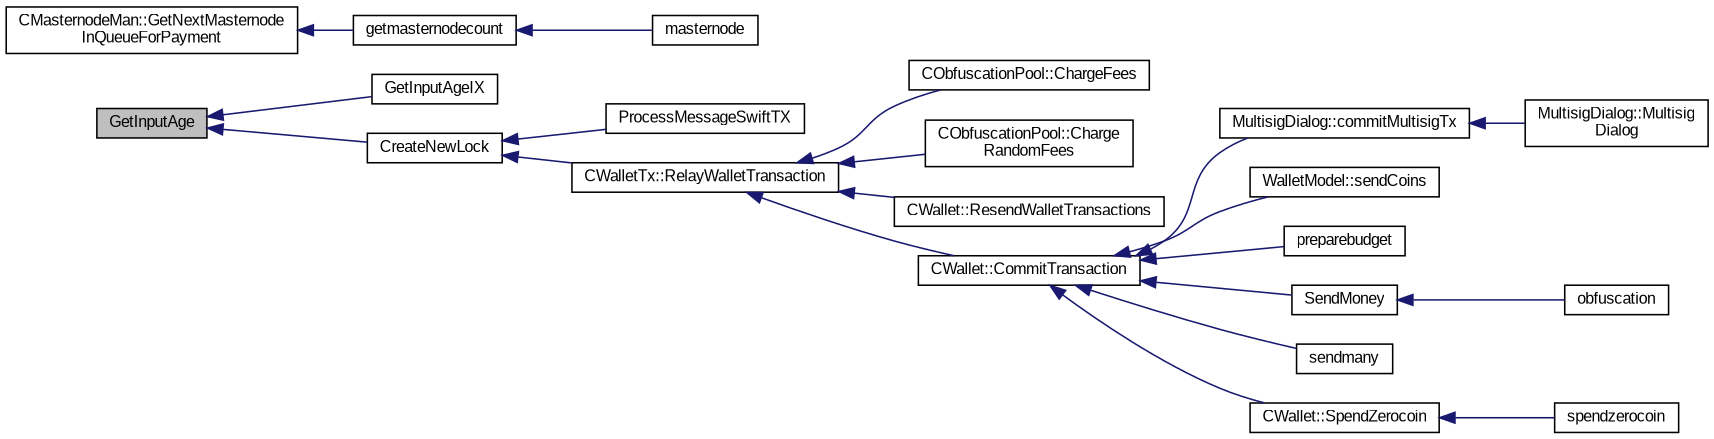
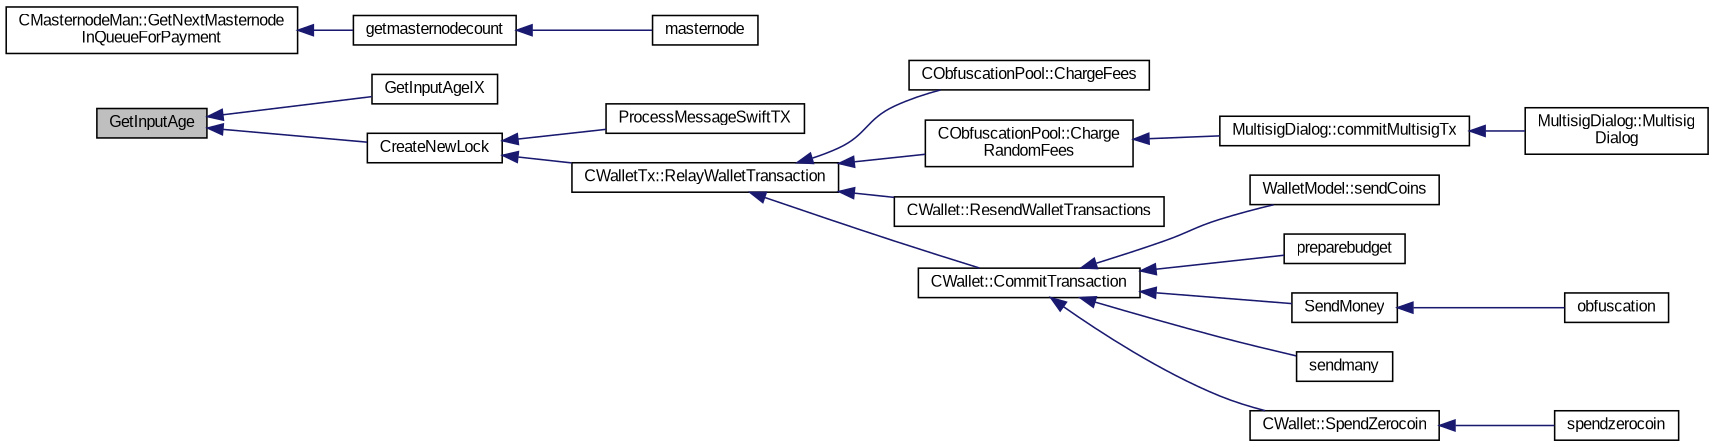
edge "MultisigDialog::commitMultisigTx" -> "CWallet::CommitTransaction": now "MultisigDialog::commitMultisigTx" -> "CObfuscationPool::Charge RandomFees"
